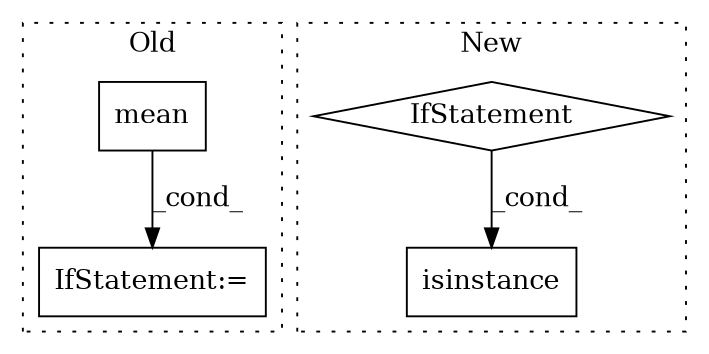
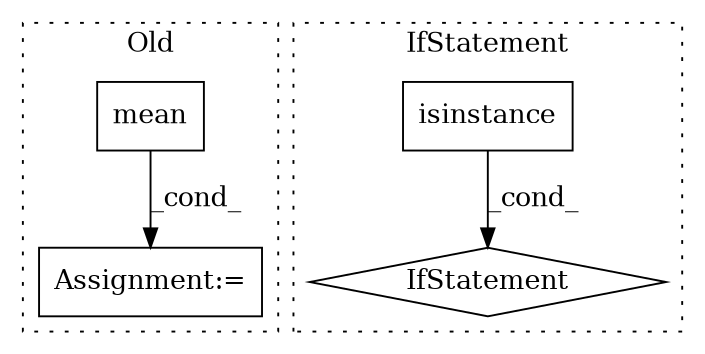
cluster "New": label "New" -> "IfStatement"
edge "IfStatement" -> "isinstance": reversed
node "IfStatement:=": label "IfStatement:=" -> "Assignment:="
